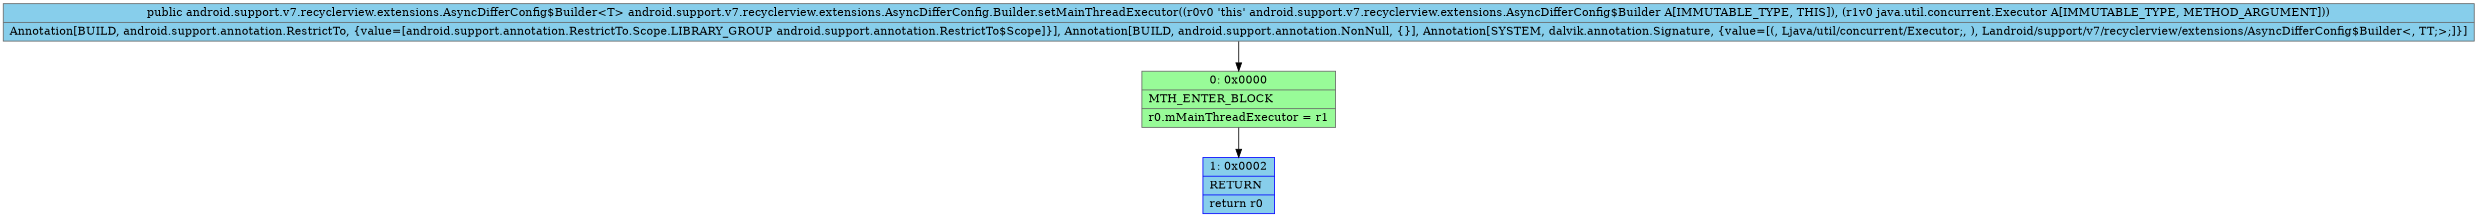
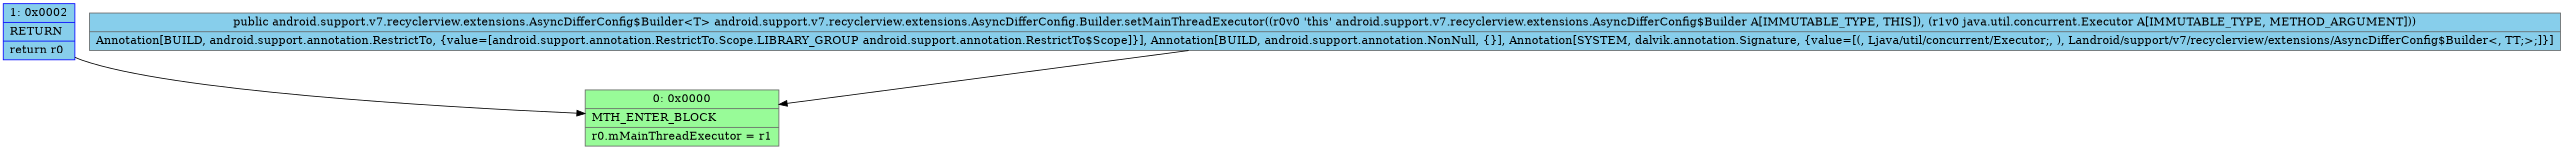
edge "0: 0x0000" -> "1: 0x0002": reversed
